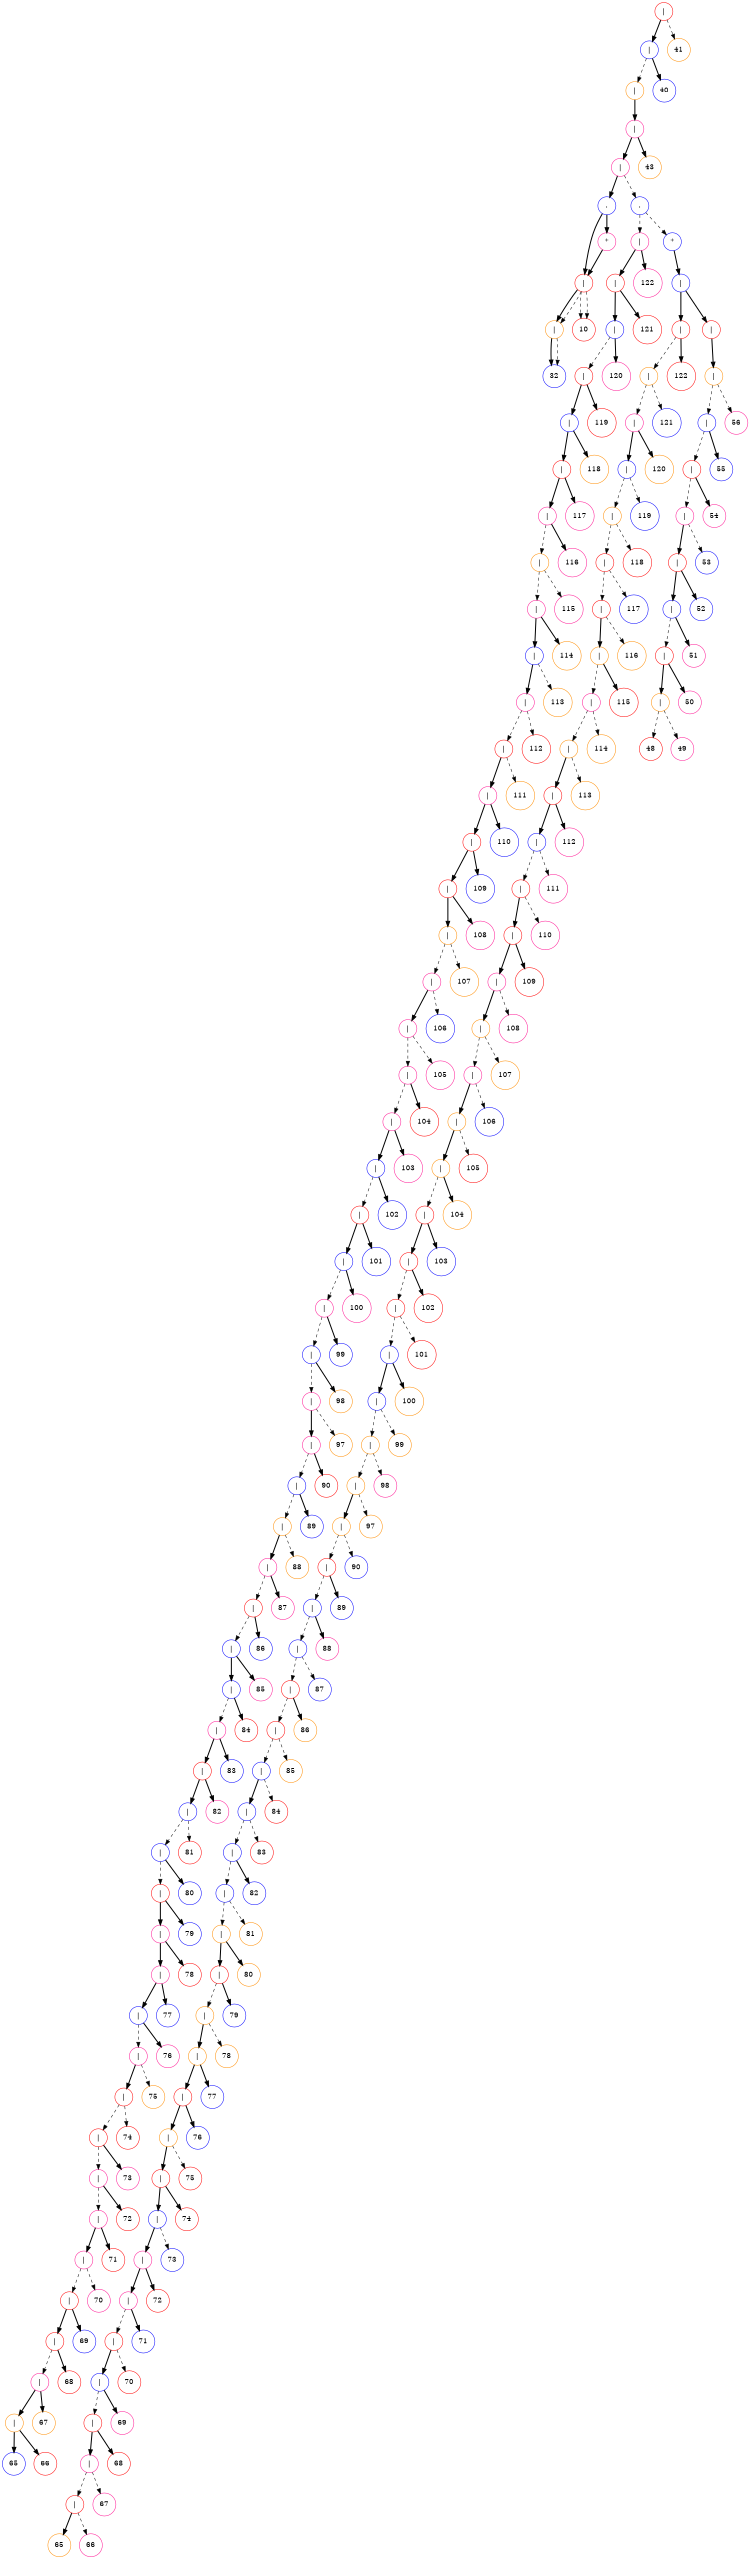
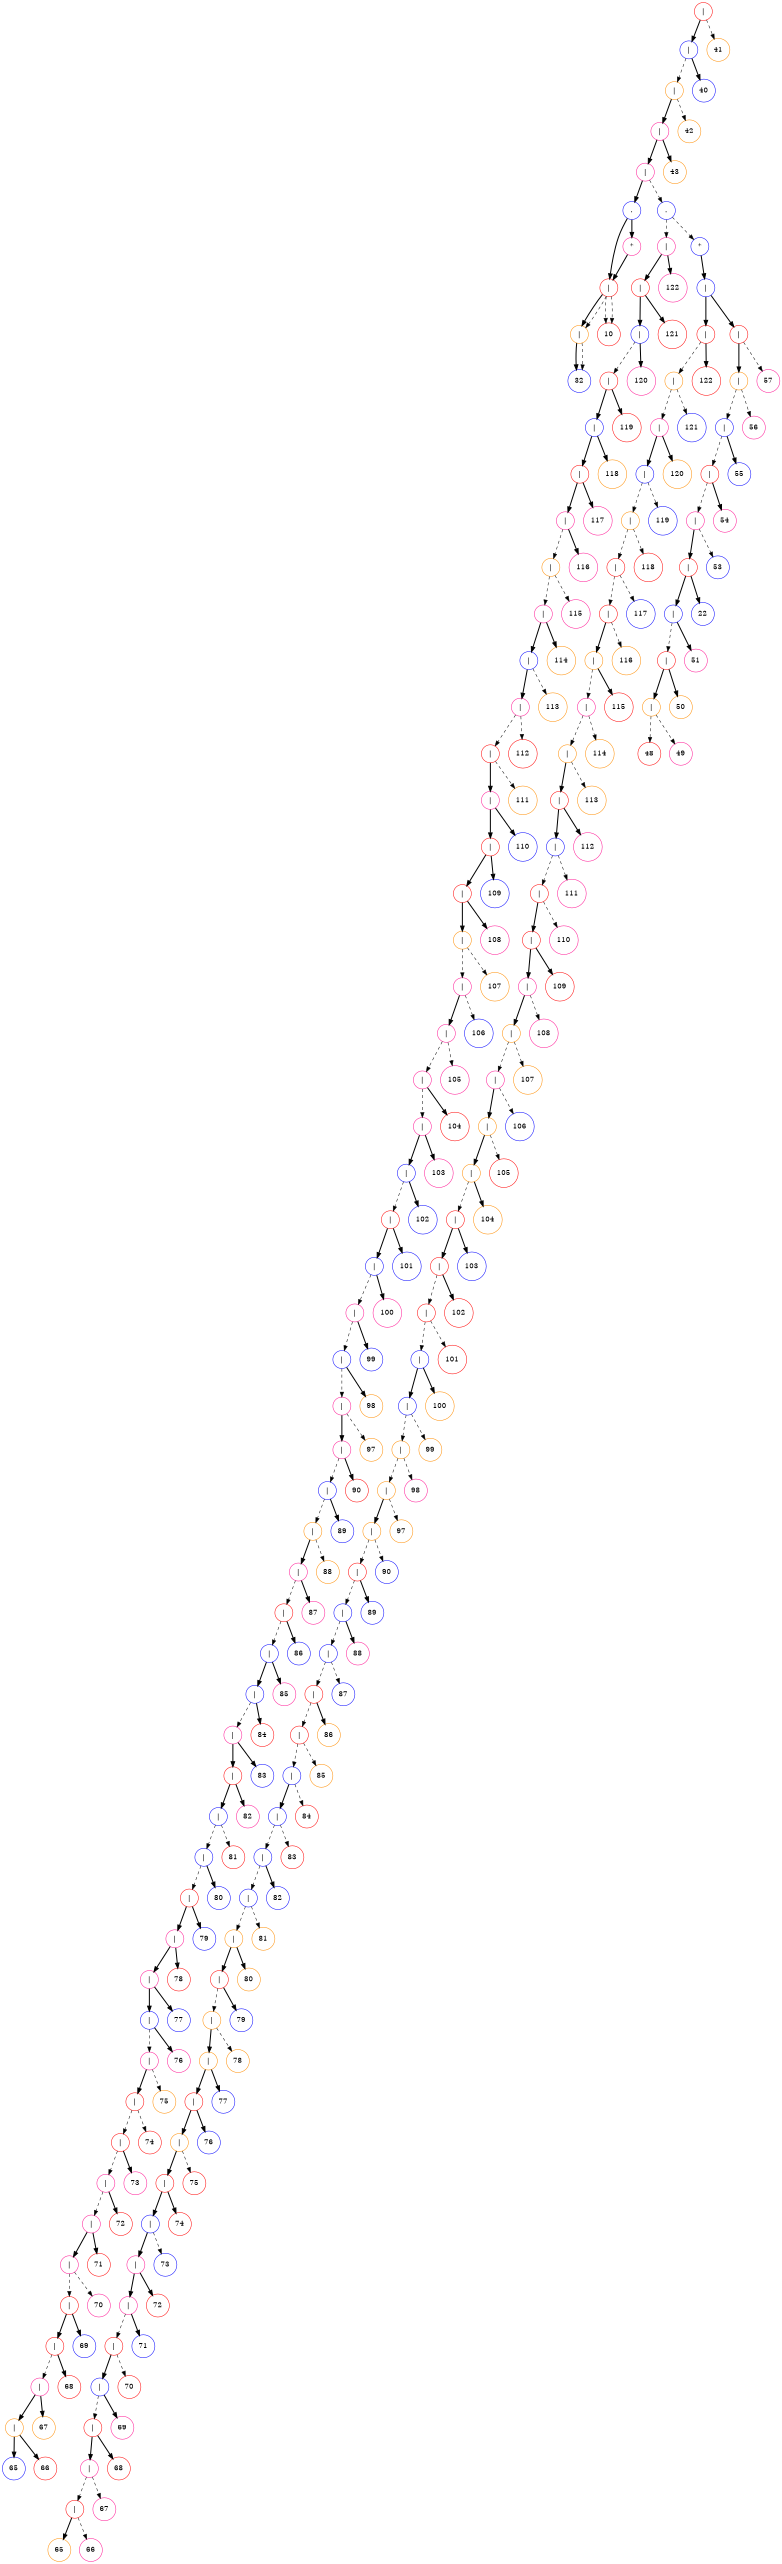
node "42": added
node "57": added
node "52": label "52" -> "22"
node "50": color deeppink -> darkorange
